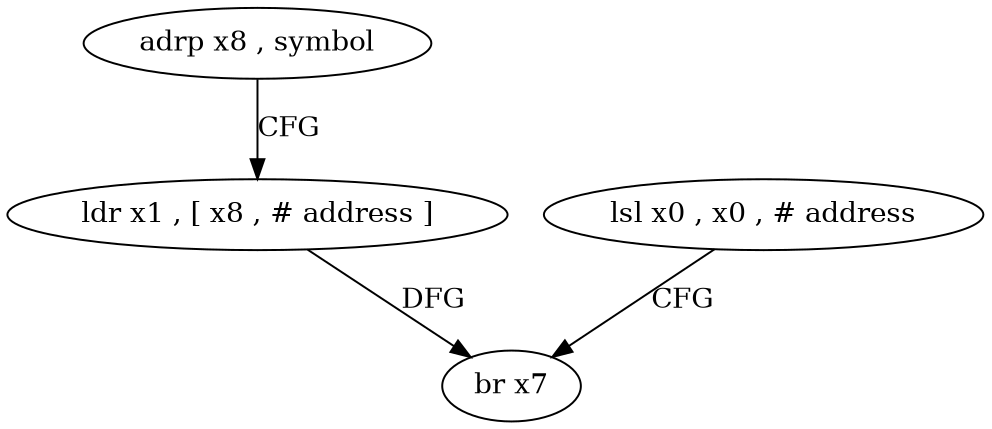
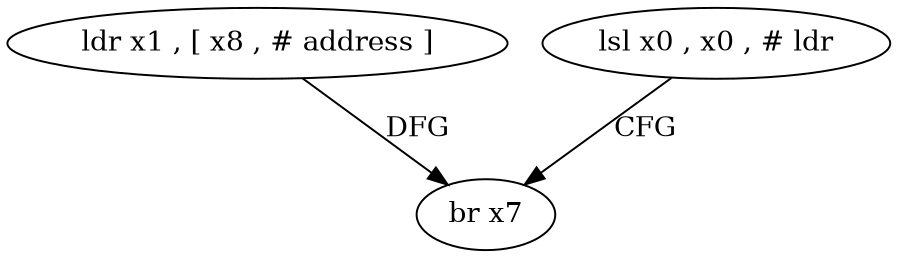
node "adrp x8 , symbol": removed
node "lsl x0 , x0 , # address": label "lsl x0 , x0 , # address" -> "lsl x0 , x0 , # ldr"
